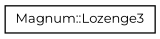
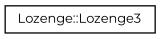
node "Magnum::Lozenge3": label "Magnum::Lozenge3" -> "Lozenge::Lozenge3"
